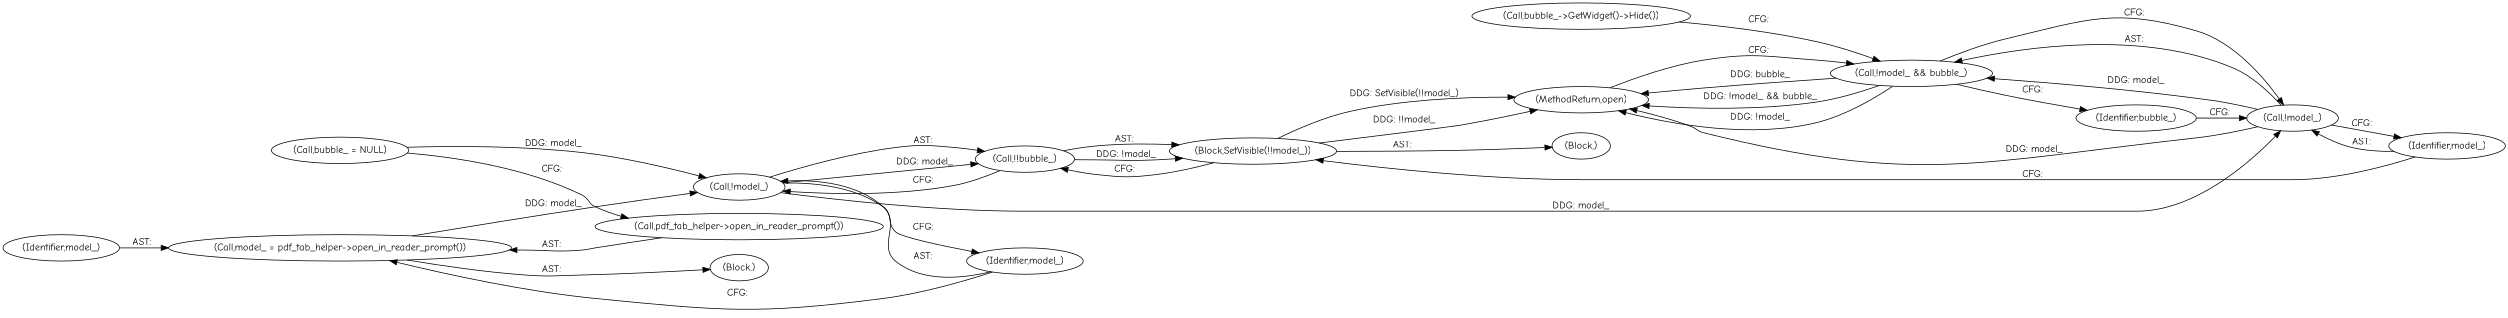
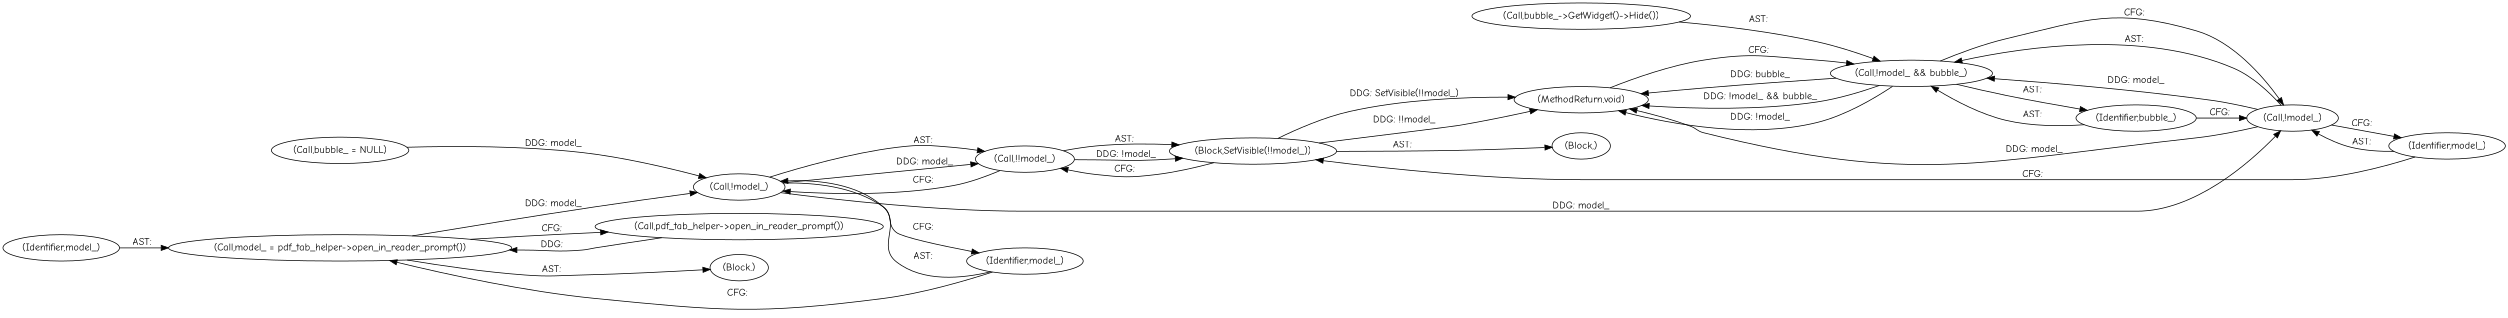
edge "(Call,bubble_->GetWidget()->Hide())" -> "(Call,!model_ && bubble_)": label "CFG: " -> "AST: "
edge "(Call,!model_ && bubble_)" -> "(Identifier,bubble_)": label "CFG: " -> "AST: "
node "(MethodReturn,open)": label "(MethodReturn,open)" -> "(MethodReturn,void)"
edge "(Identifier,bubble_)" -> "(Call,!model_ && bubble_)": added, label "AST:"
node "(Call,!!bubble_)": label "(Call,!!bubble_)" -> "(Call,!!model_)"
edge "(Call,bubble_ = NULL)" -> "(Call,pdf_tab_helper->open_in_reader_prompt())": now "(Call,model_ = pdf_tab_helper->open_in_reader_prompt())" -> "(Call,pdf_tab_helper->open_in_reader_prompt())"
edge "(Call,pdf_tab_helper->open_in_reader_prompt())" -> "(Call,model_ = pdf_tab_helper->open_in_reader_prompt())": label "AST: " -> "DDG: "
